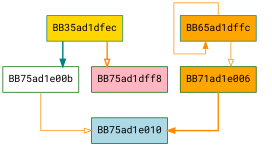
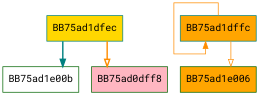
node "BB35ad1dfec": label "BB35ad1dfec" -> "BB75ad1dfec"
node "BB65ad1dffc": label "BB65ad1dffc" -> "BB75ad1dffc"
node "BB75ad1dff8": label "BB75ad1dff8" -> "BB75ad0dff8"
node "BB71ad1e006": label "BB71ad1e006" -> "BB75ad1e006"
node "BB75ad1e010": removed
